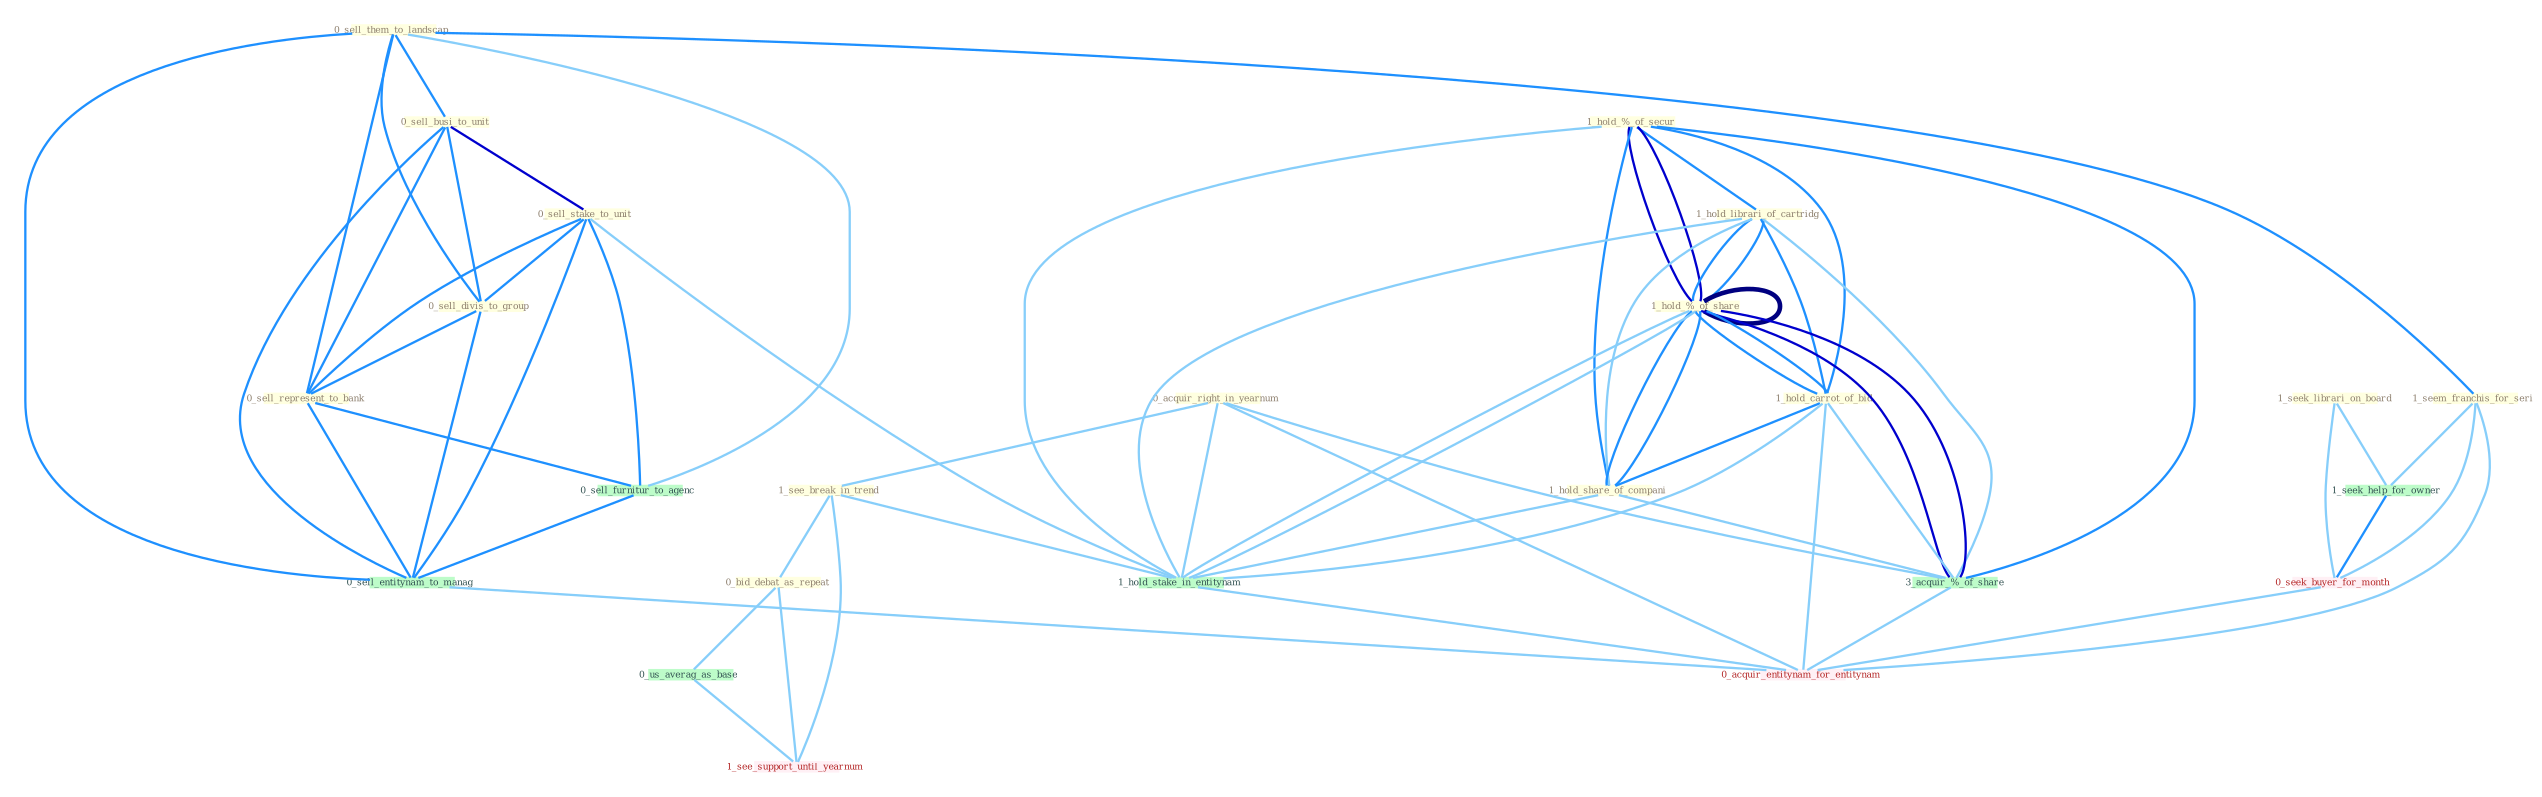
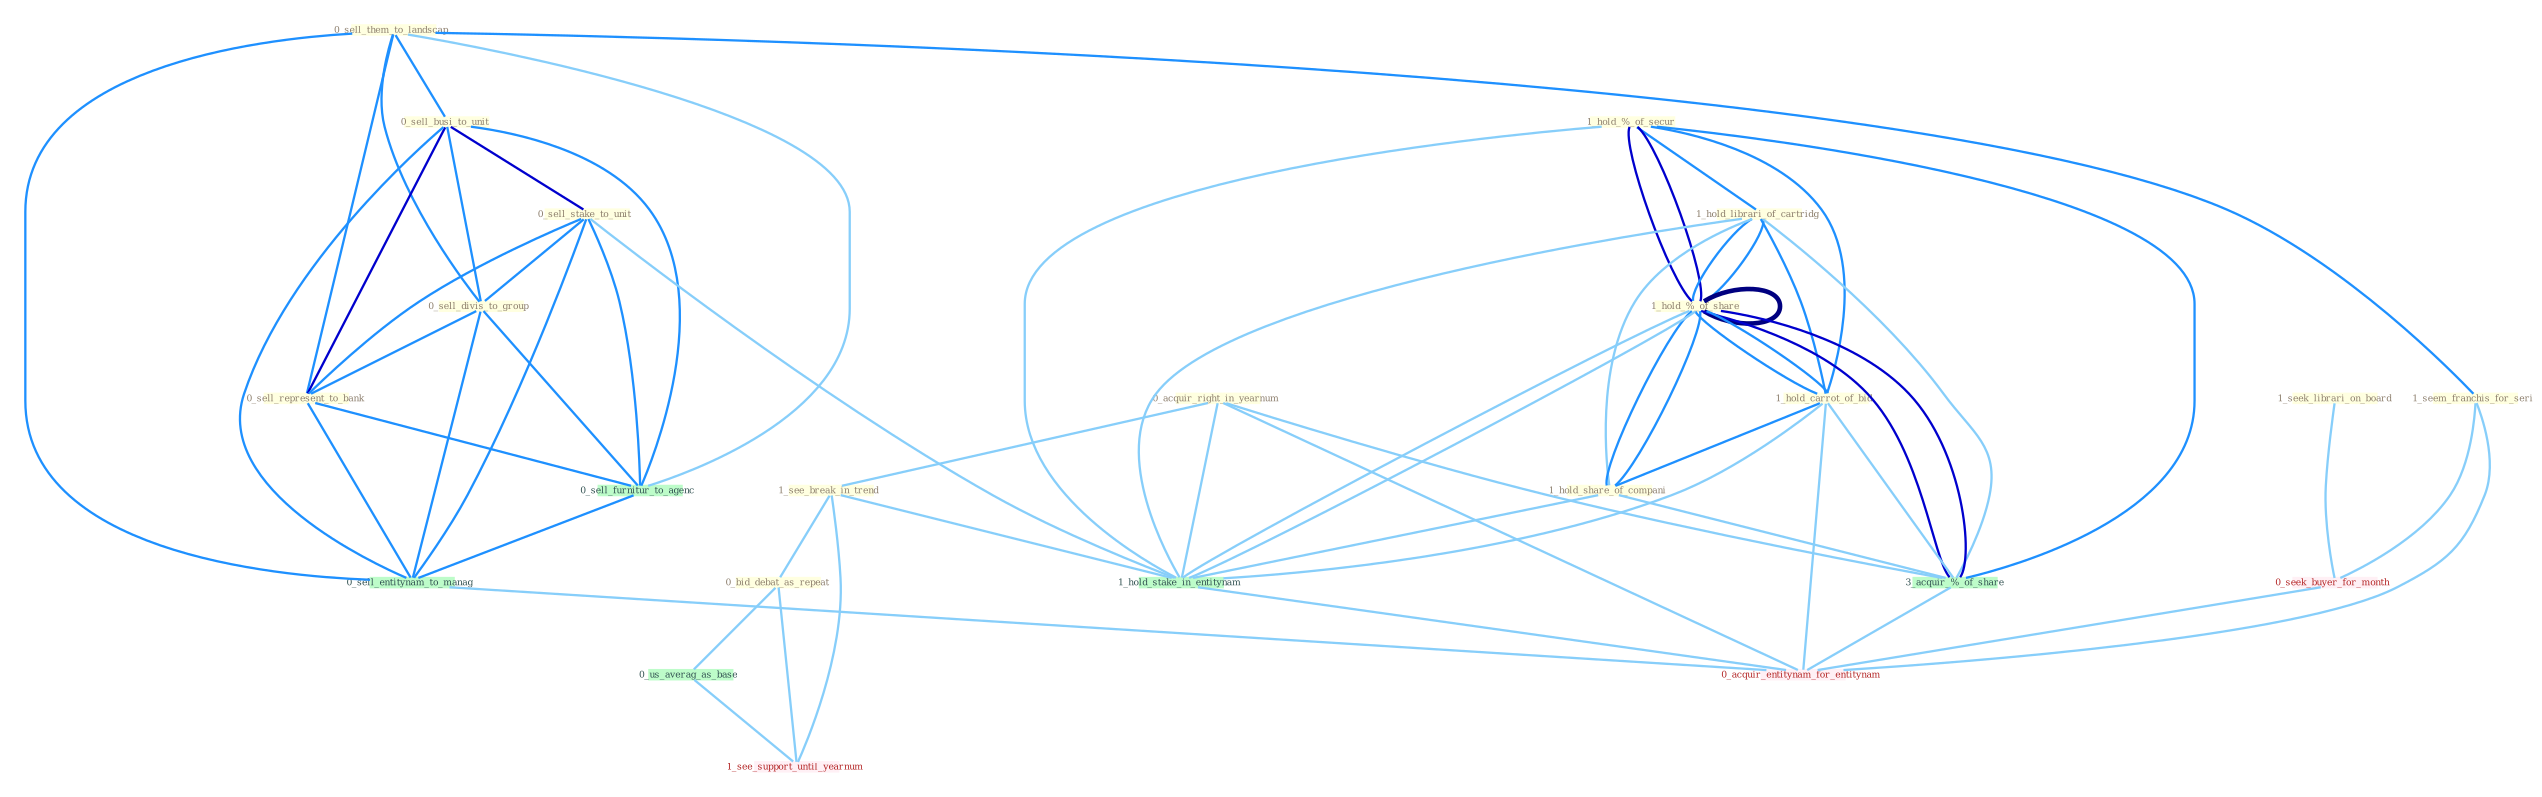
edge "0_sell_busi_to_unit" -- "0_sell_furnitur_to_agenc": added
edge "0_sell_busi_to_unit" -- "0_sell_represent_to_bank": color #1e90ff -> #0000cd
edge "1_hold_%_of_secur" -- "1_hold_share_of_compani": removed
edge "0_sell_divis_to_group" -- "0_sell_furnitur_to_agenc": added
node "1_seek_help_for_owner": removed
